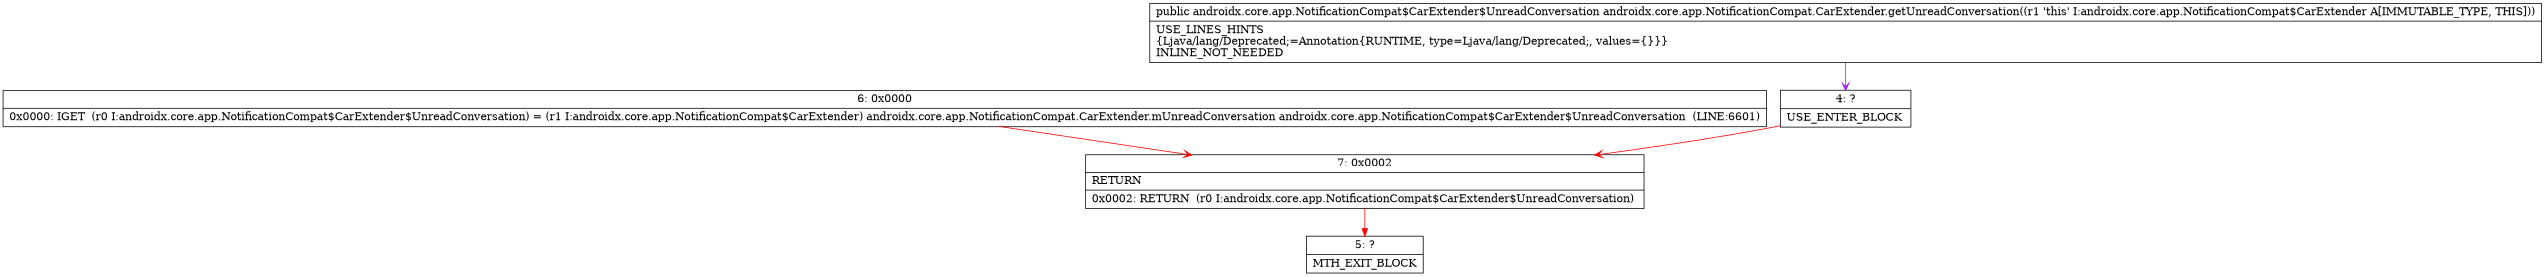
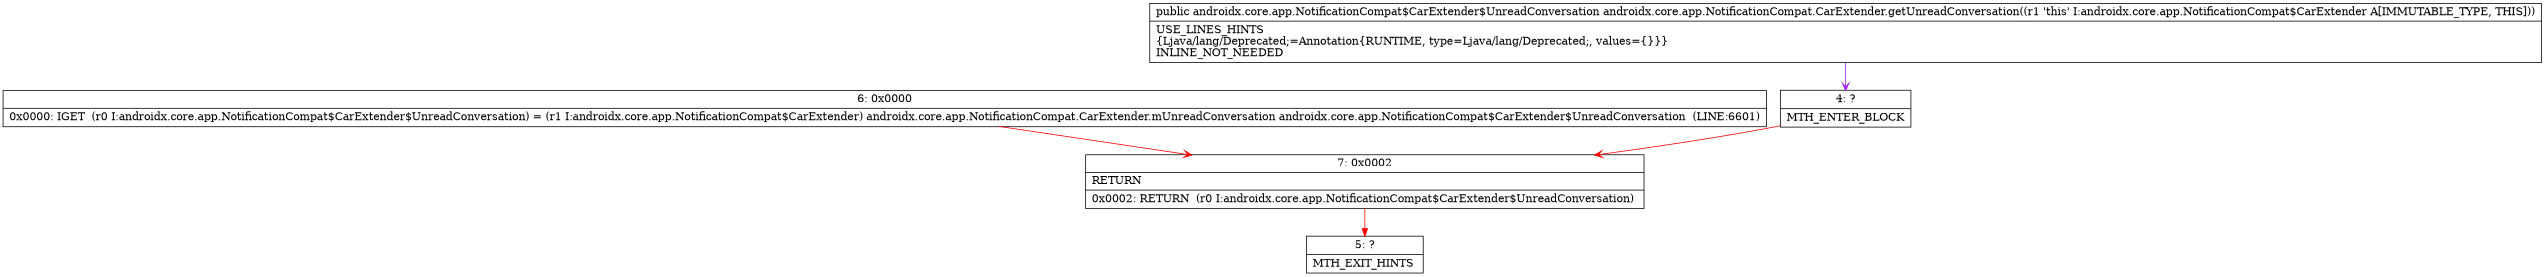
node "4: ?": text "USE_ENTER_BLOCK" -> "MTH_ENTER_BLOCK"
node "5: ?": text "MTH_EXIT_BLOCK" -> "MTH_EXIT_HINTS"
